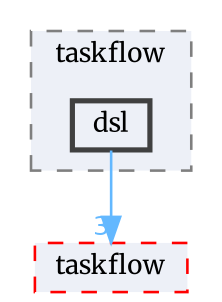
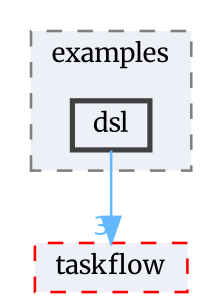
cluster "taskflow": label "taskflow" -> "examples"
